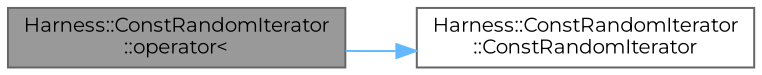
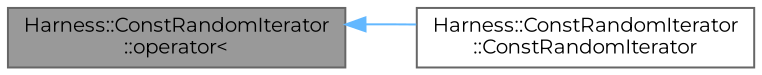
edge "Harness::ConstRandomIterator ::operator<" -> "Harness::ConstRandomIterator ::ConstRandomIterator": reversed
